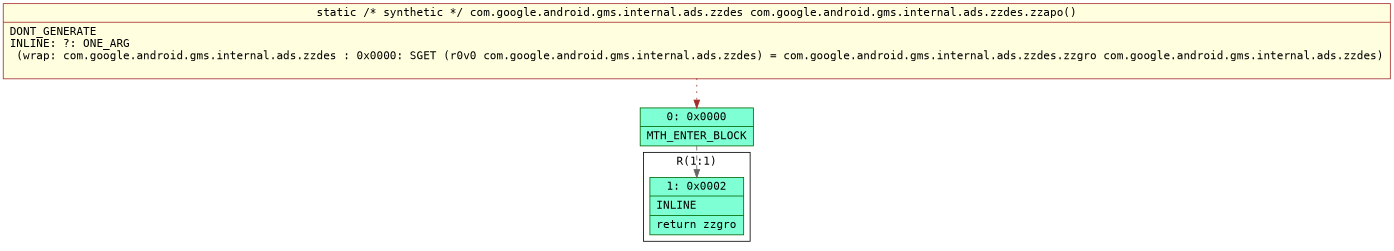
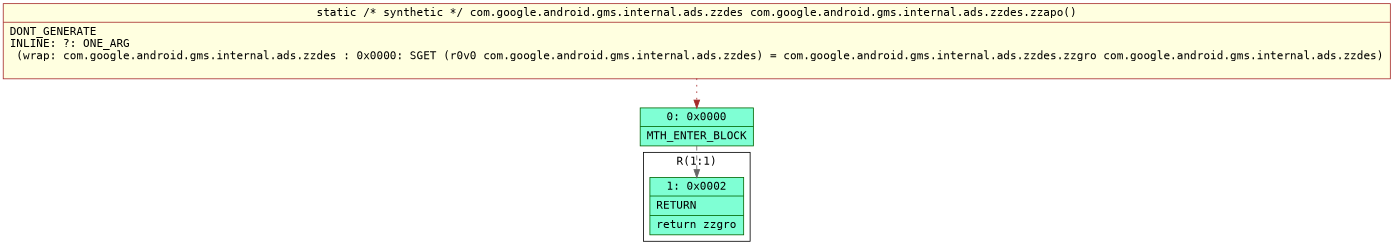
node "1: 0x0002": text "INLINE" -> "RETURN"
